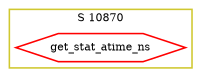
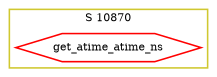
node "get_stat_atime_ns": label "get_stat_atime_ns" -> "get_atime_atime_ns"
